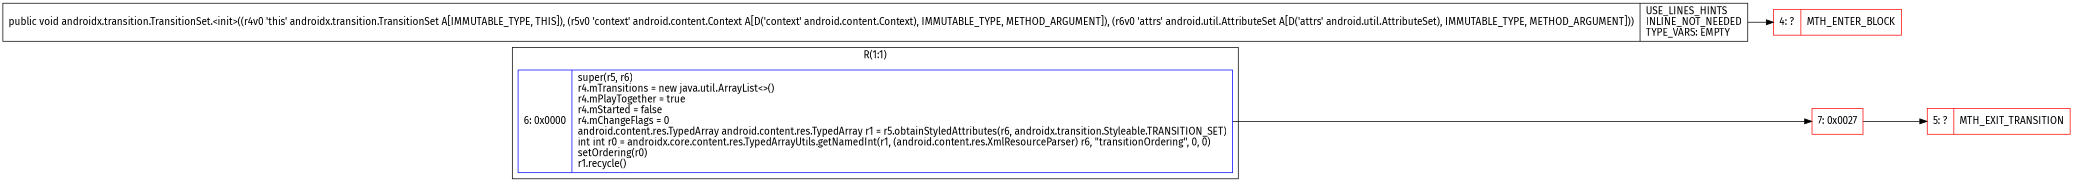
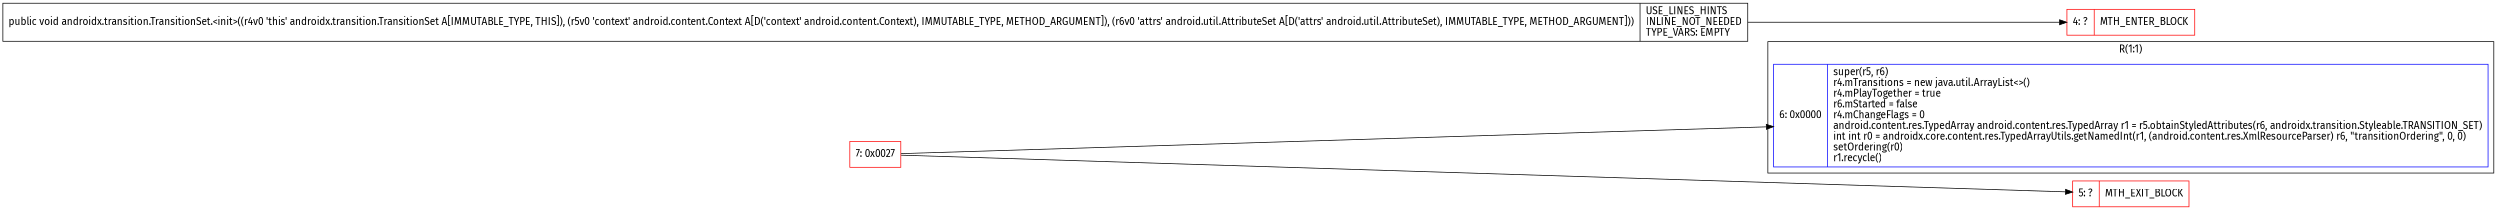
node "6: 0x0000": text "r4.mStarted = false" -> "r6.mStarted = false"
edge "6: 0x0000" -> "7: 0x0027": reversed
node "5: ?": text "MTH_EXIT_TRANSITION" -> "MTH_EXIT_BLOCK"
